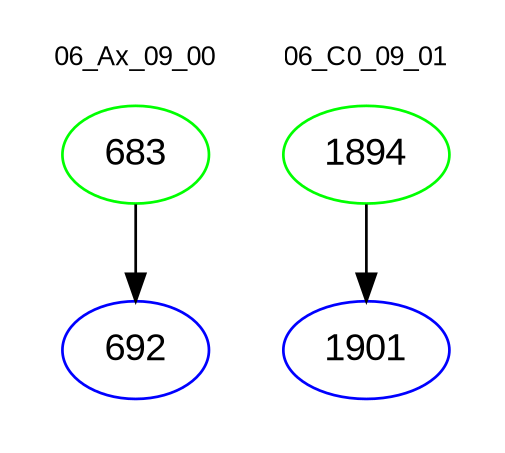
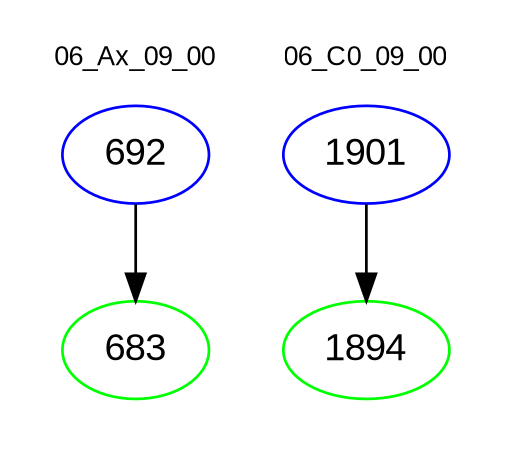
cluster "06_C0_09_01": label "06_C0_09_01" -> "06_C0_09_00"
edge "683" -> "692": reversed
edge "1894" -> "1901": reversed
